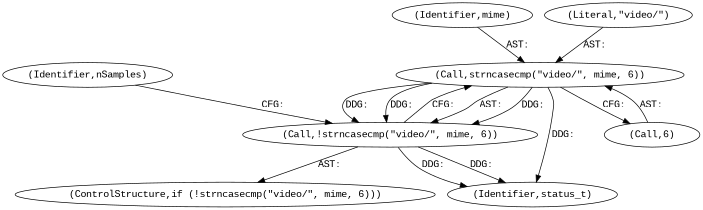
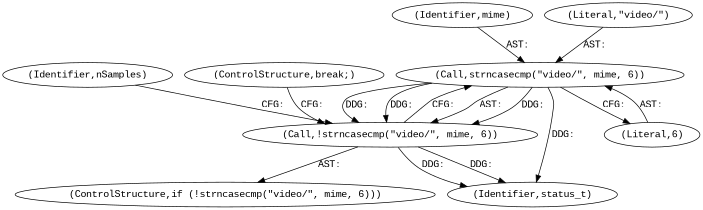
node "(ControlStructure,break;)": added
node "(Call,6)": label "(Call,6)" -> "(Literal,6)"
